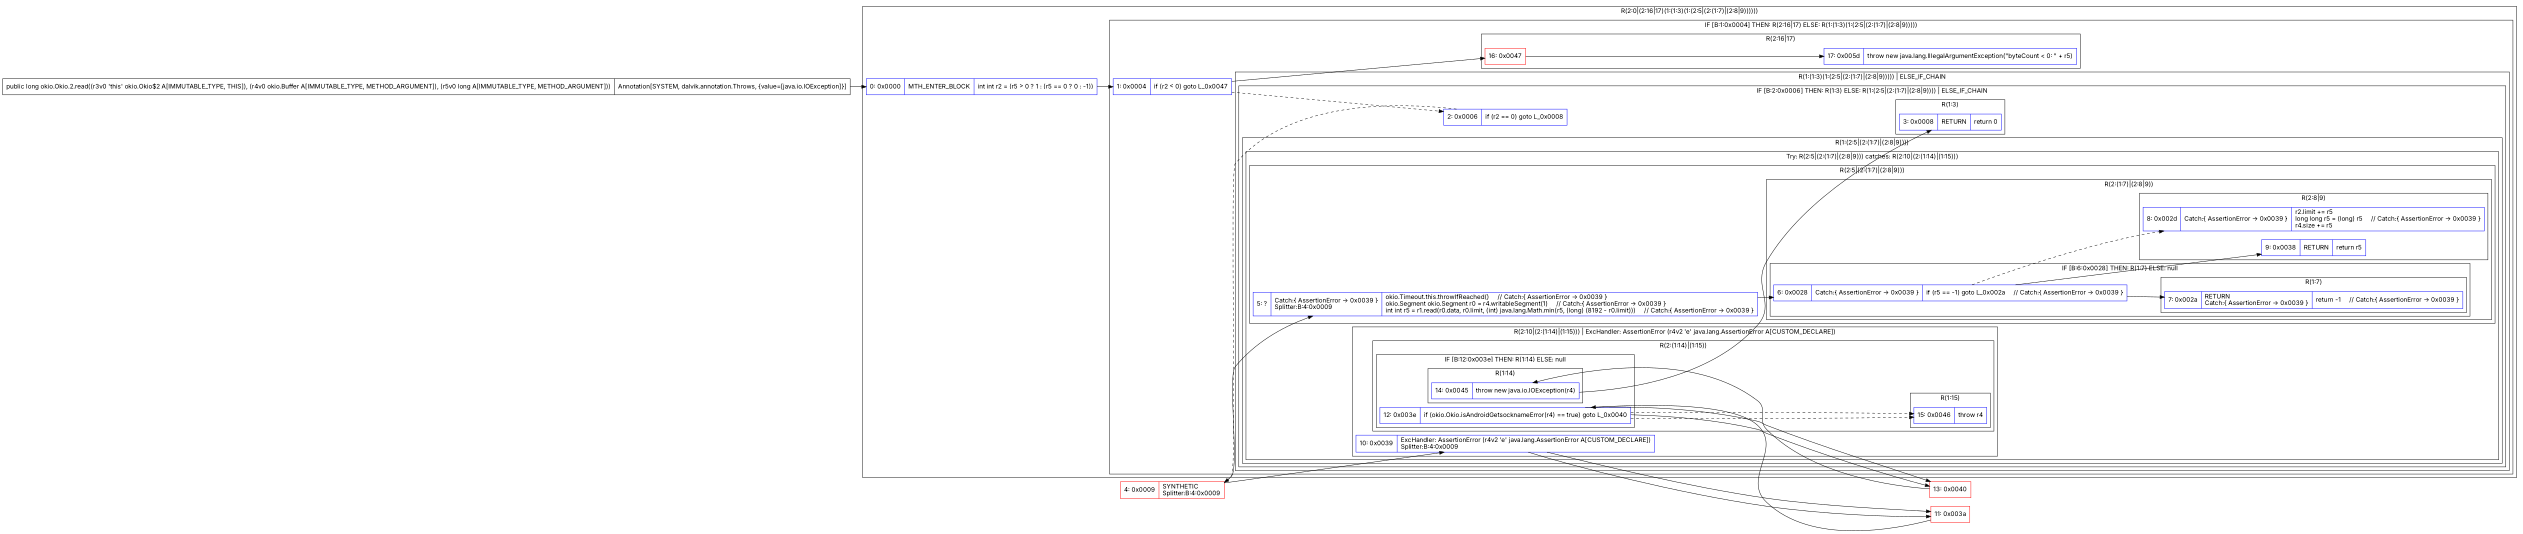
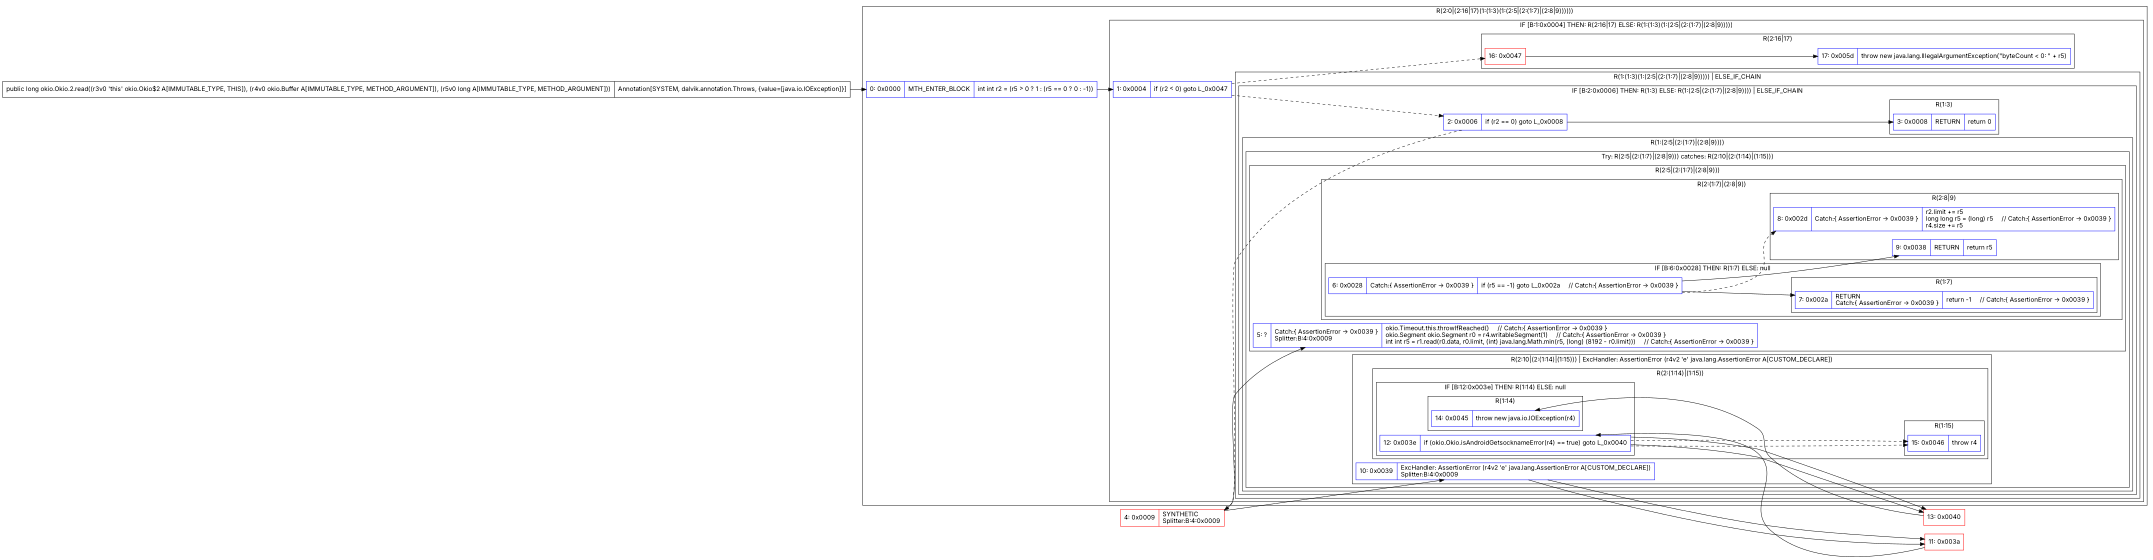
edge "1: 0x0004" -> "16: 0x0047": style solid -> dashed
edge "14: 0x0045" -> "3: 0x0008": now "2: 0x0006" -> "3: 0x0008"
edge "5: ?" -> "6: 0x0028": removed
